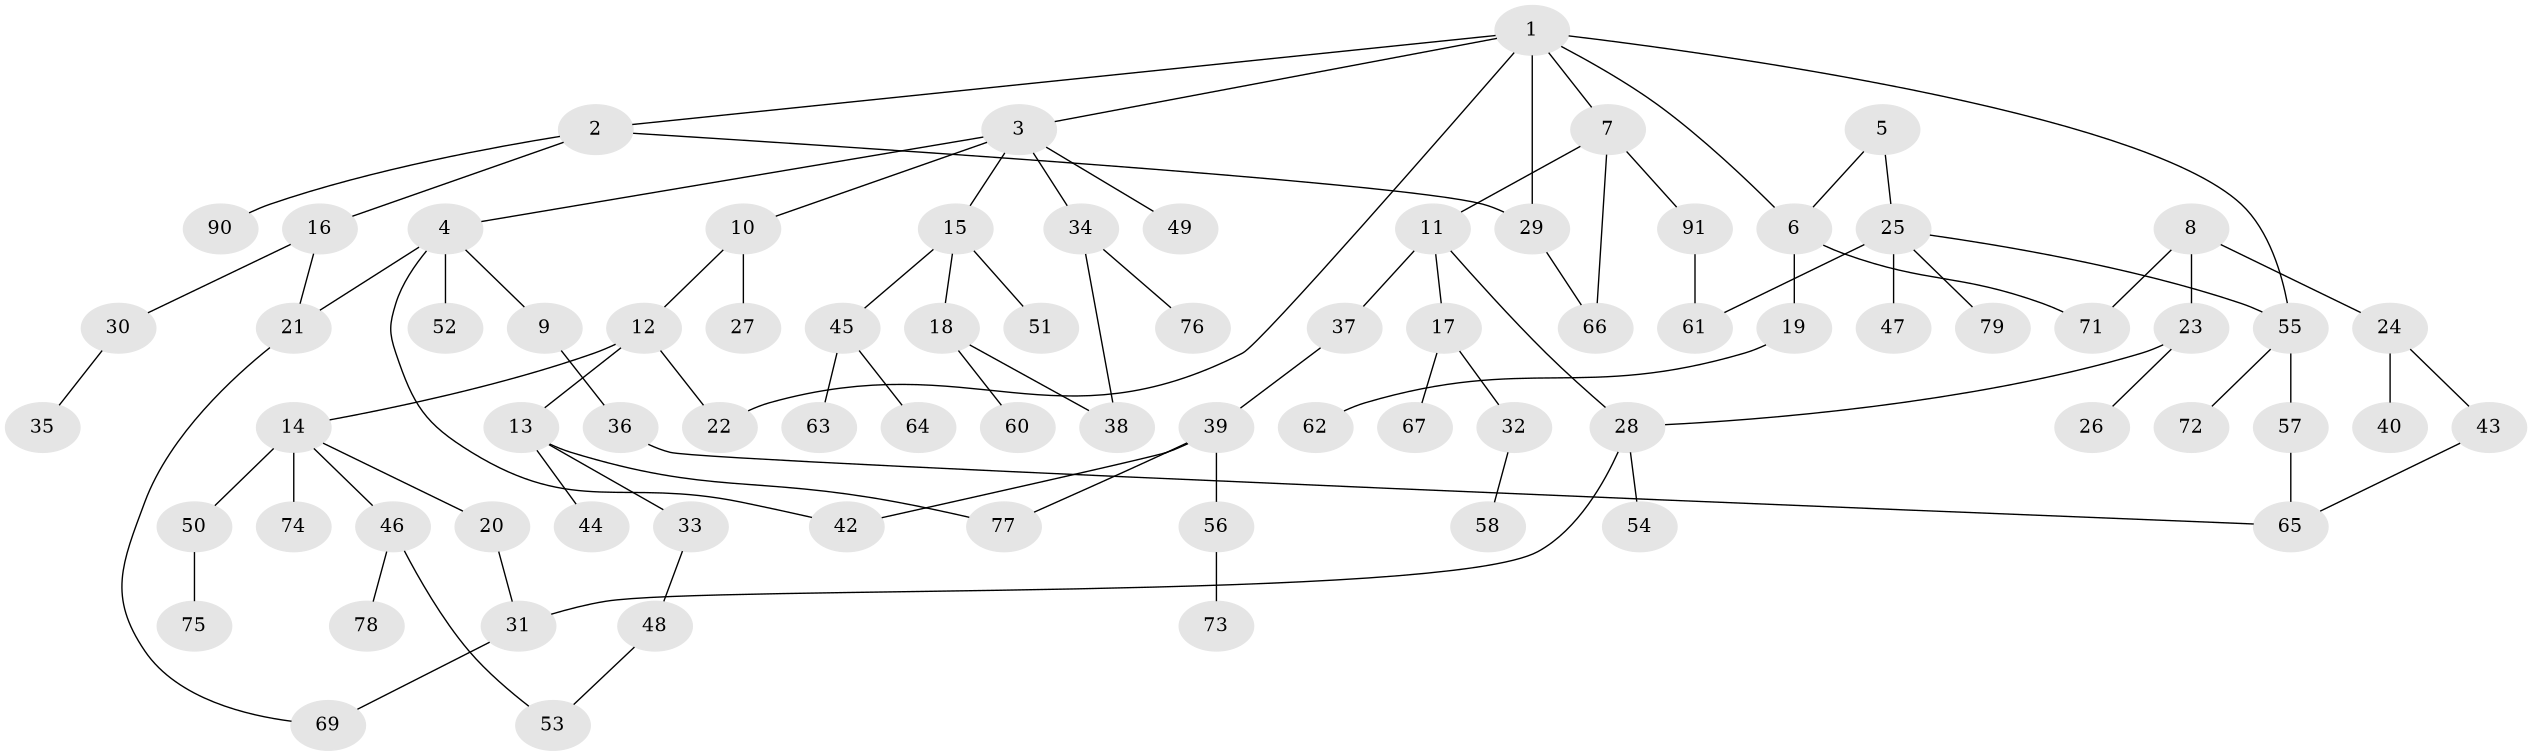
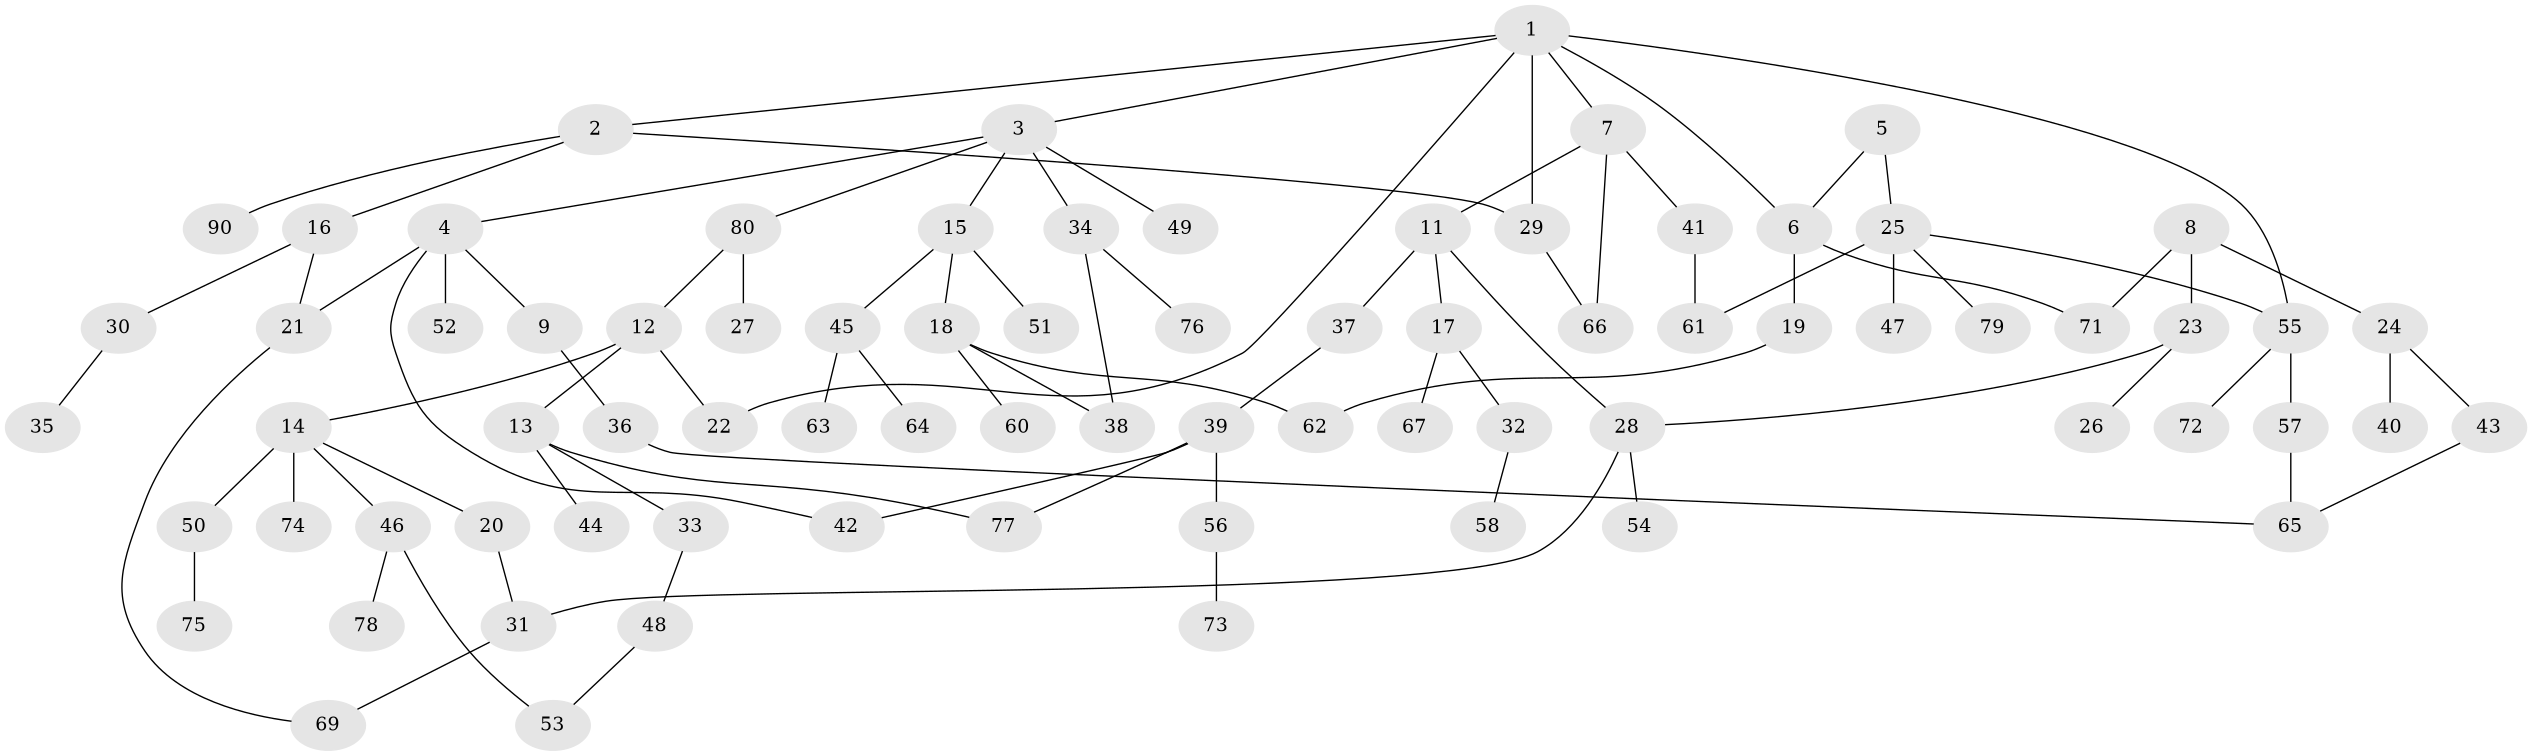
node "10": label "10" -> "80"
node "91": label "91" -> "41"
edge "18" -- "62": added
